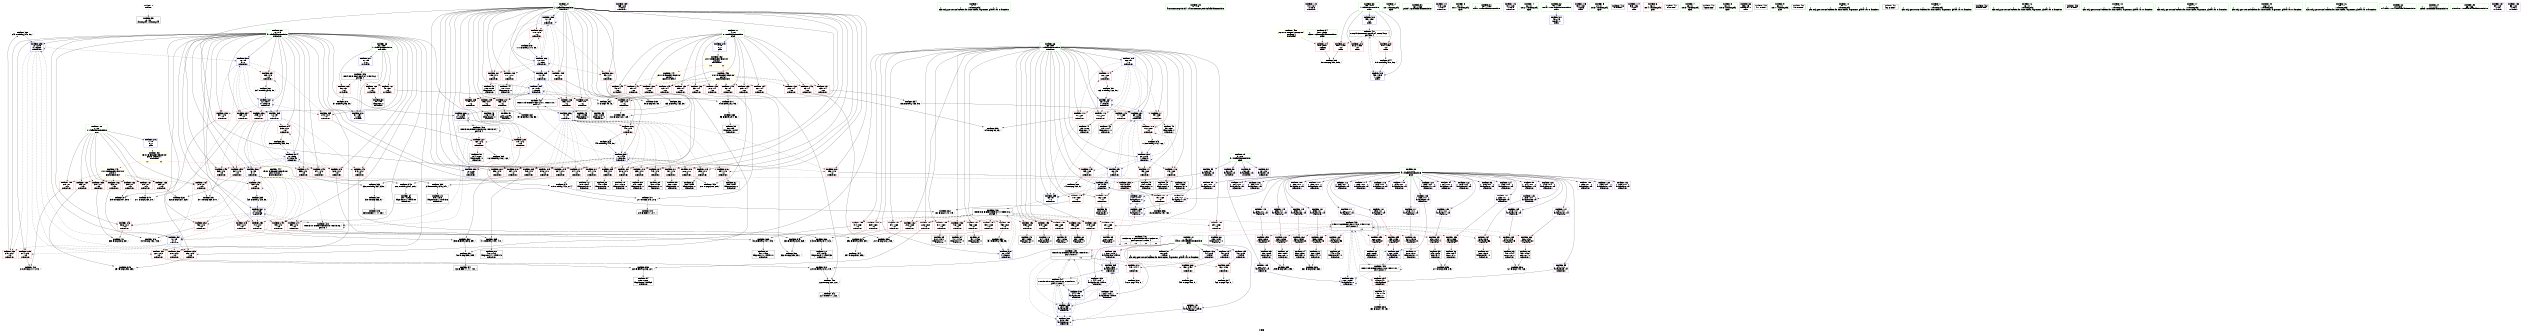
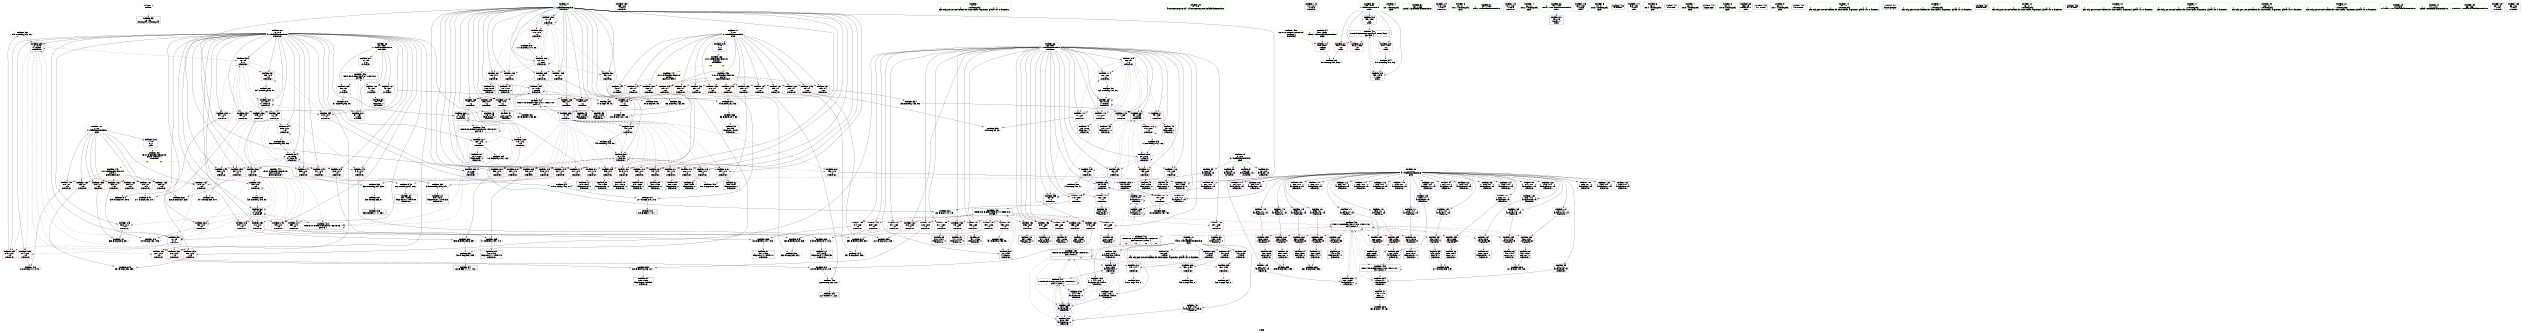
node "NodeID: 481": text "482 = PHI()" -> "482 = ENCHI()"
edge "NodeID: 27" -> "NodeID: 220": now "NodeID: 27" -> "NodeID: 76"
node "NodeID: 157": added
node "NodeID: 18": text "Fun" -> "Glob"
edge "NodeID: 309" -> "NodeID: 427": now "NodeID: 345" -> "NodeID: 427"
node "NodeID: 223": text "_Z5solvev" -> "_Z5readv"
edge "NodeID: 306" -> "NodeID: 246": now "NodeID: 306" -> "NodeID: 164"
